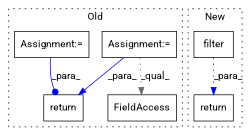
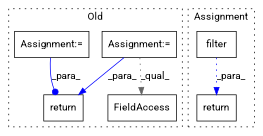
cluster "New": label "New" -> "Assignment"
